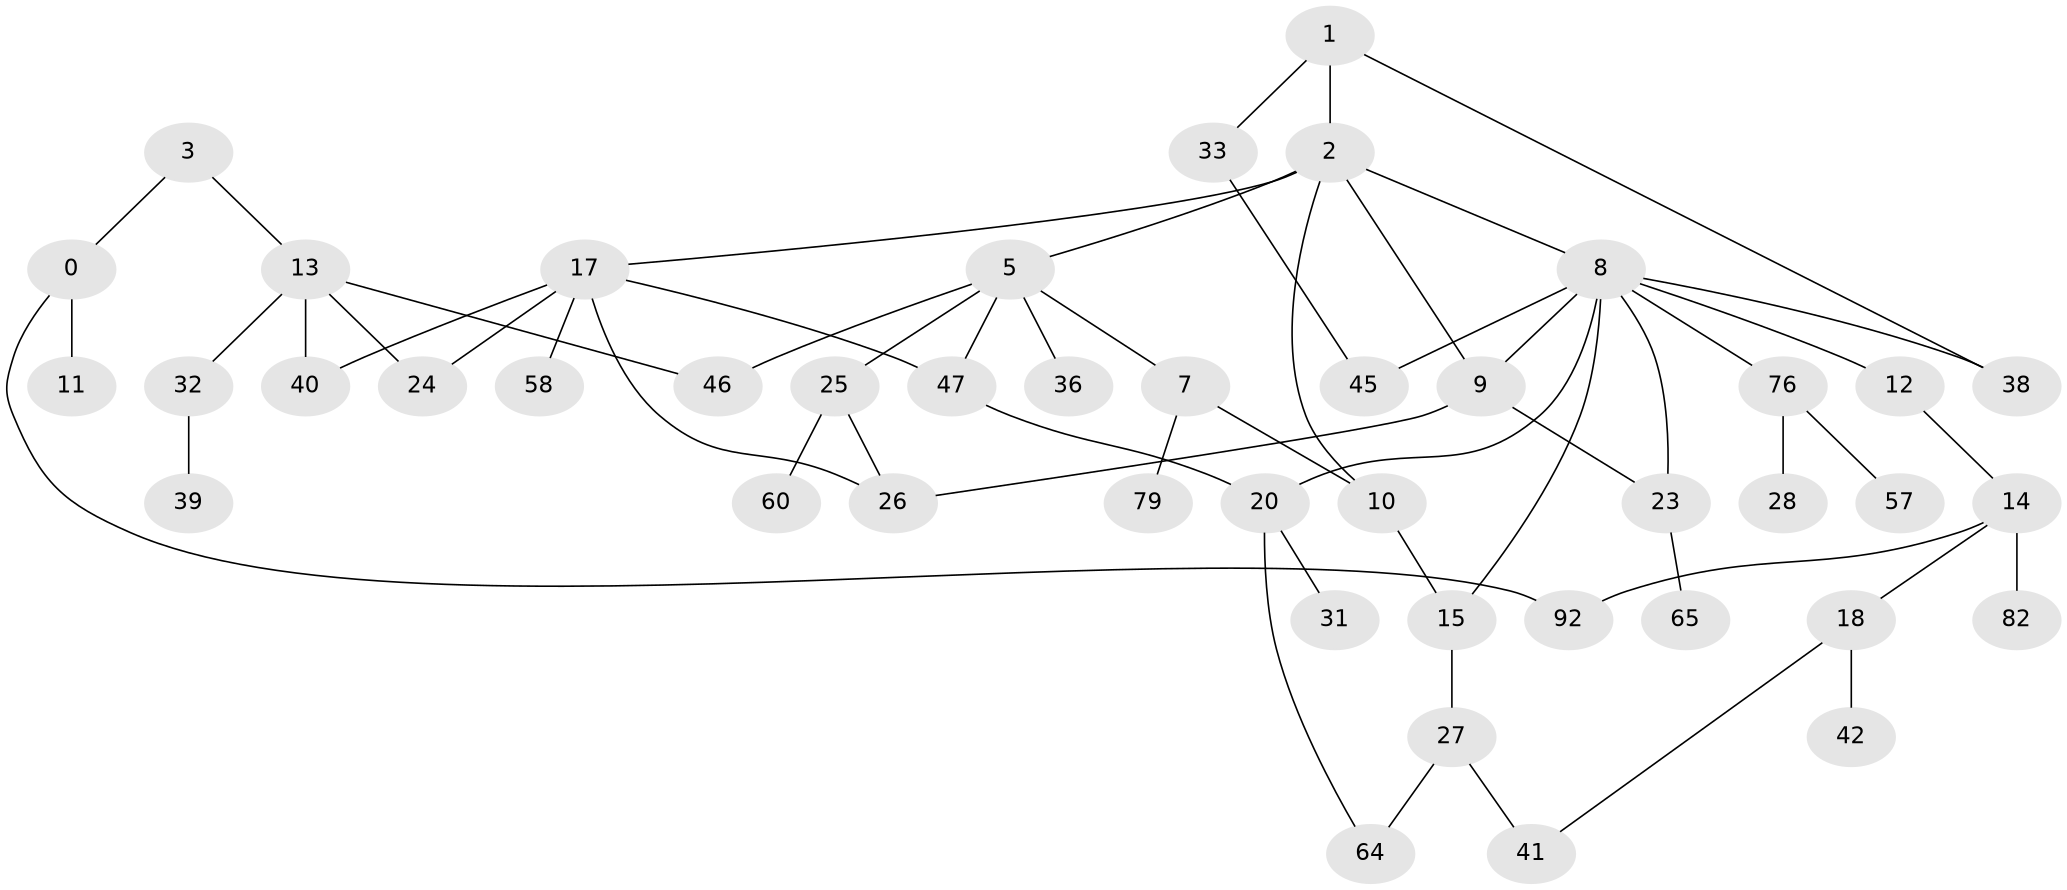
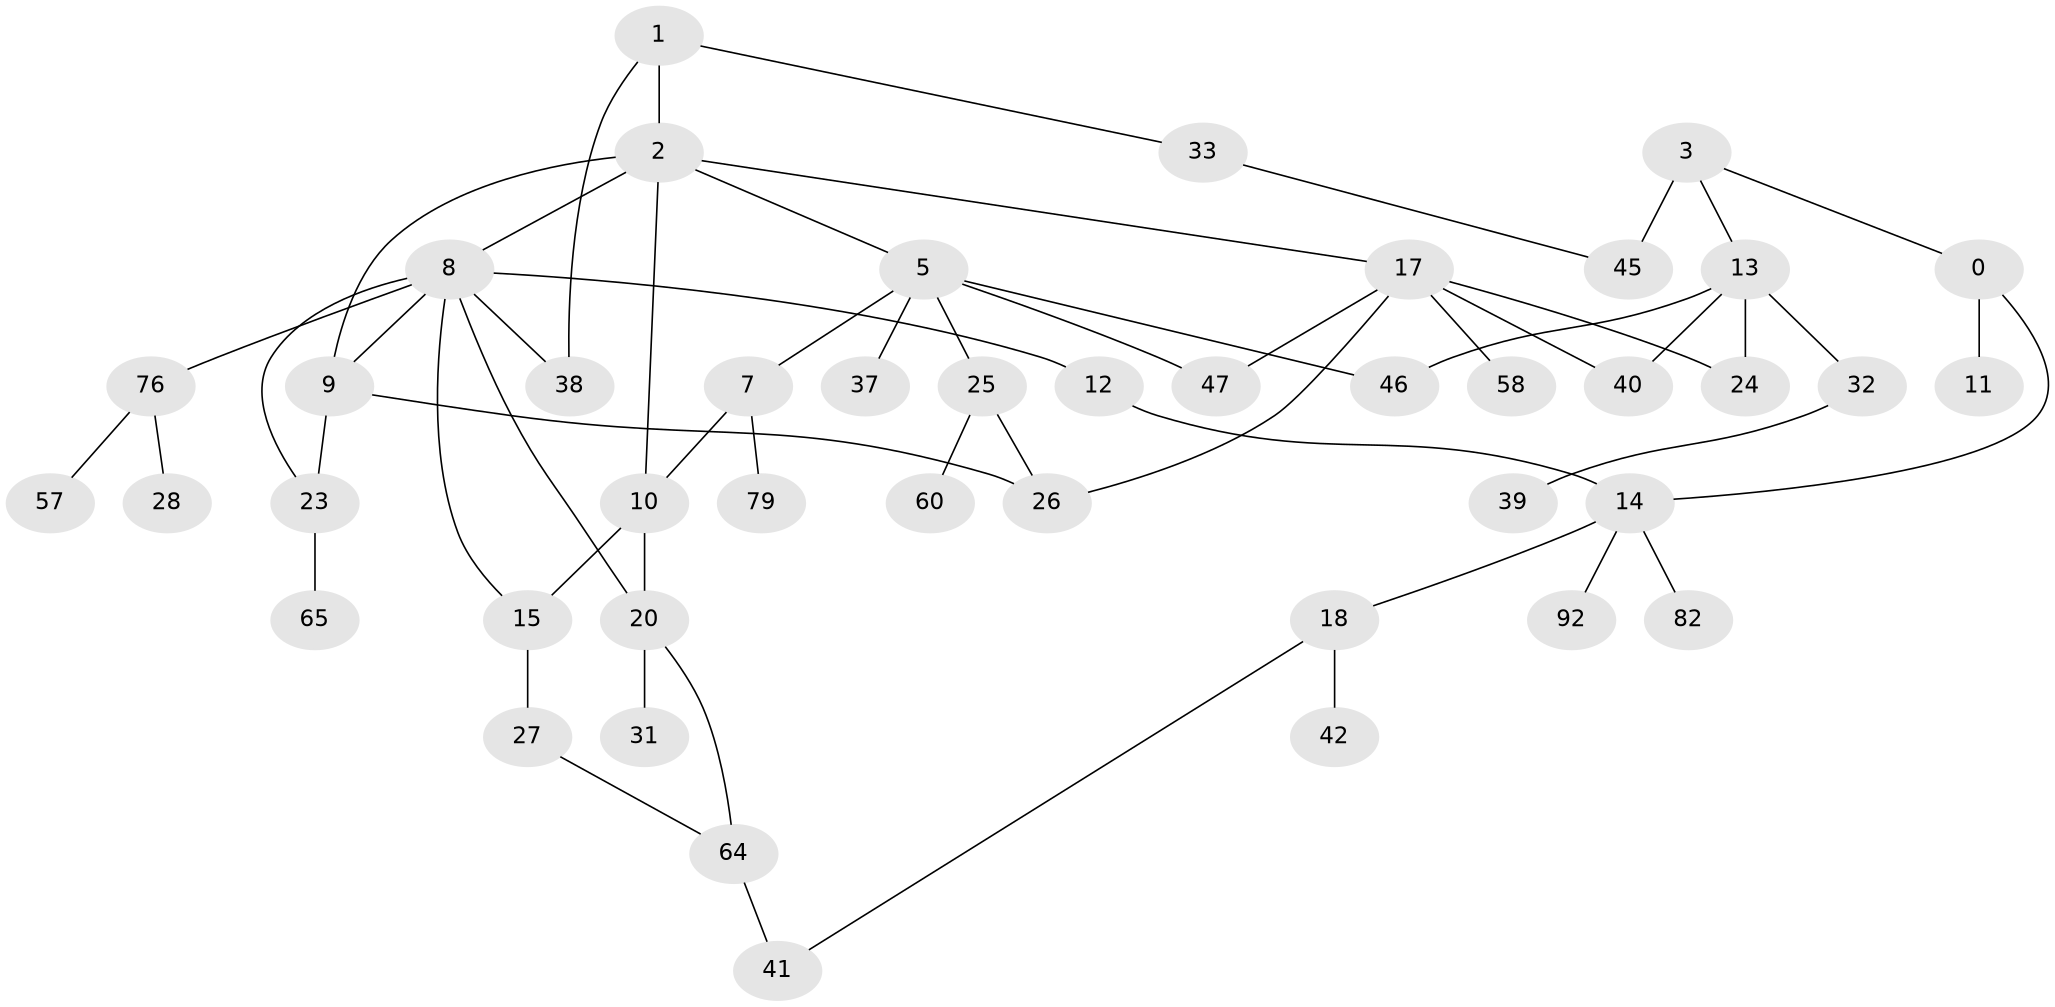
edge "8" -- "45": now "3" -- "45"
node "36": label "36" -> "37"
edge "47" -- "20": now "10" -- "20"
edge "0" -- "92": now "0" -- "14"
edge "27" -- "41": now "64" -- "41"
